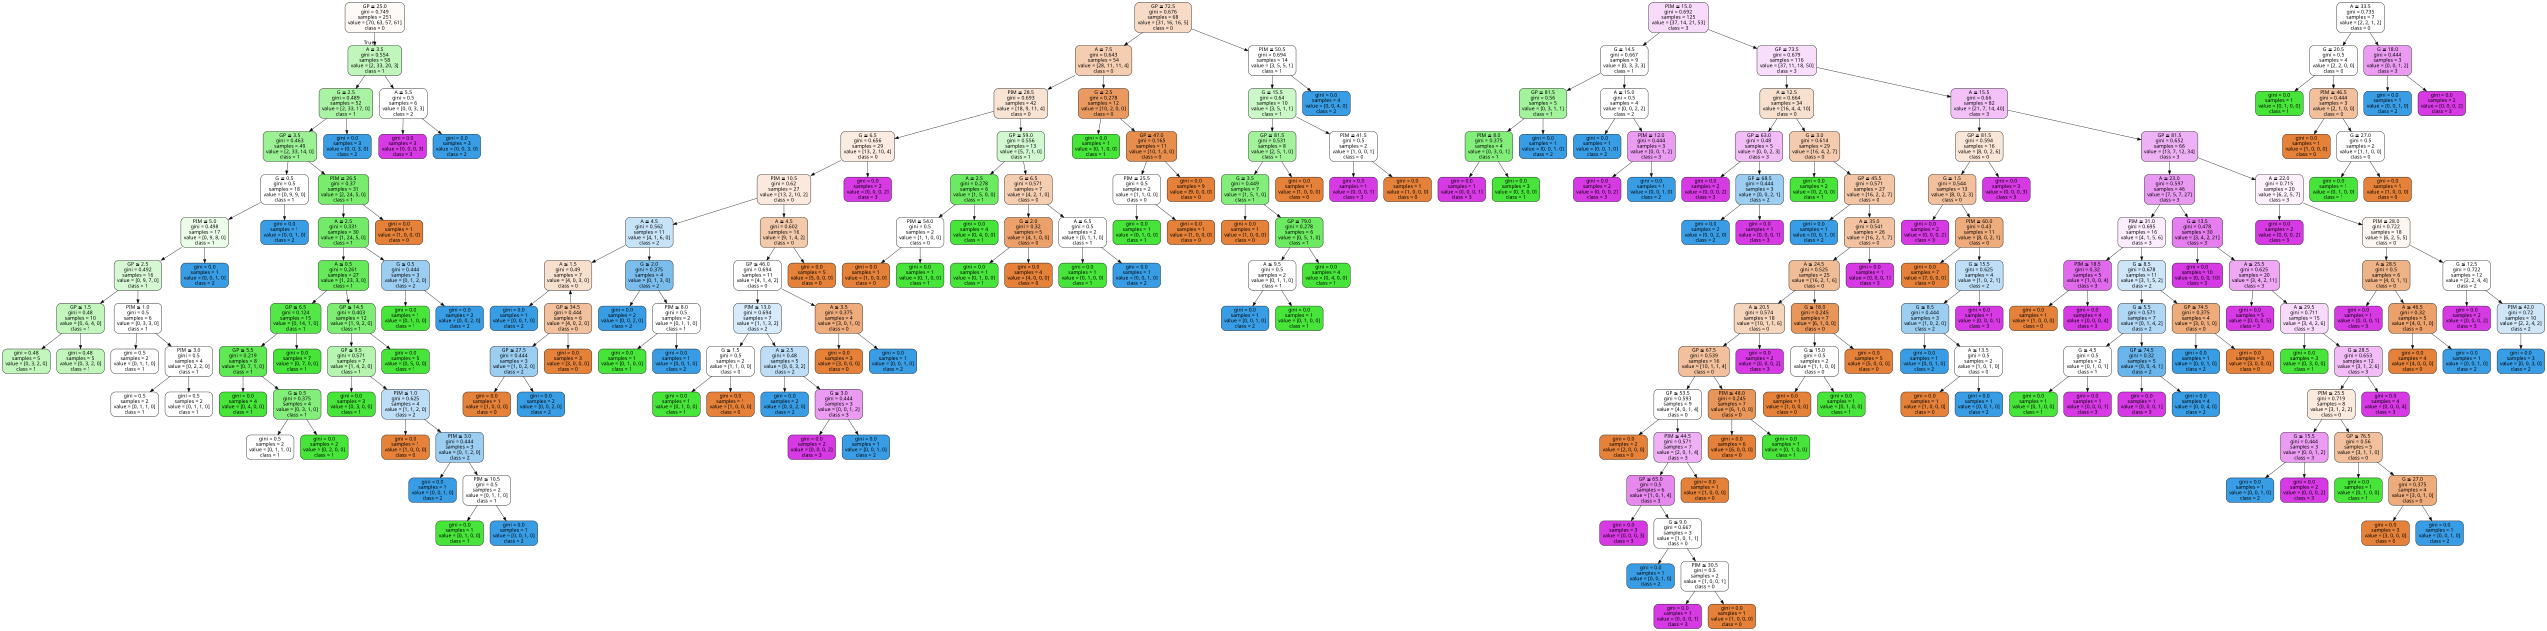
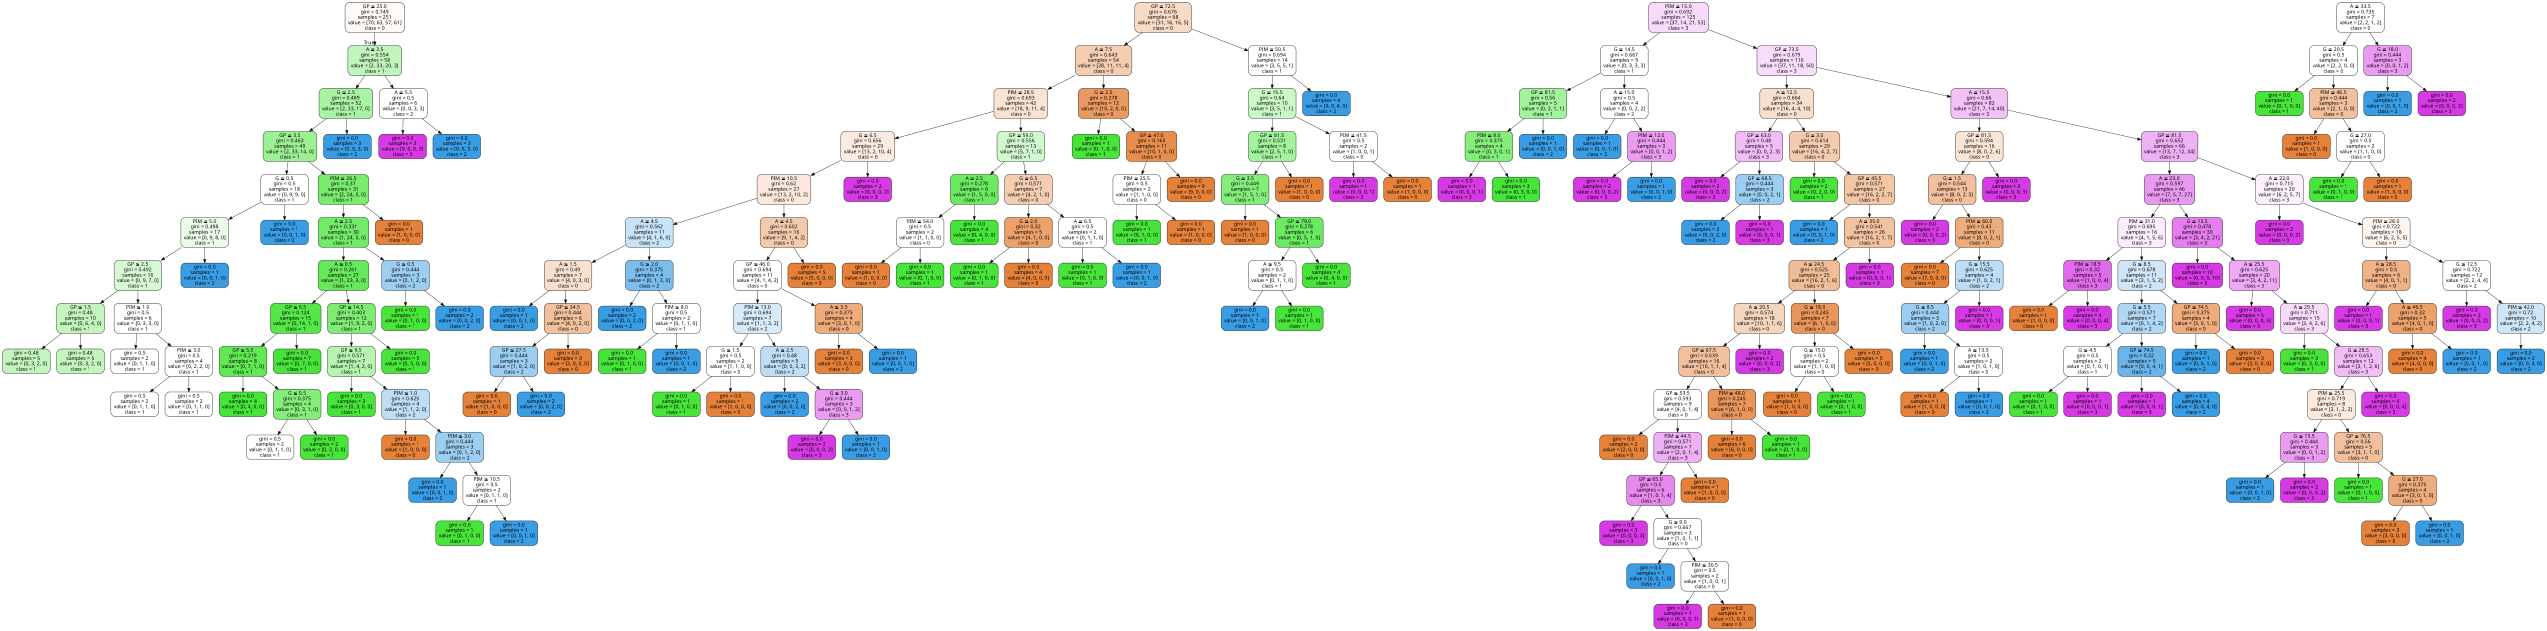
edge "GP ≤ 34.5" -> "A ≤ 1.5": reversed
